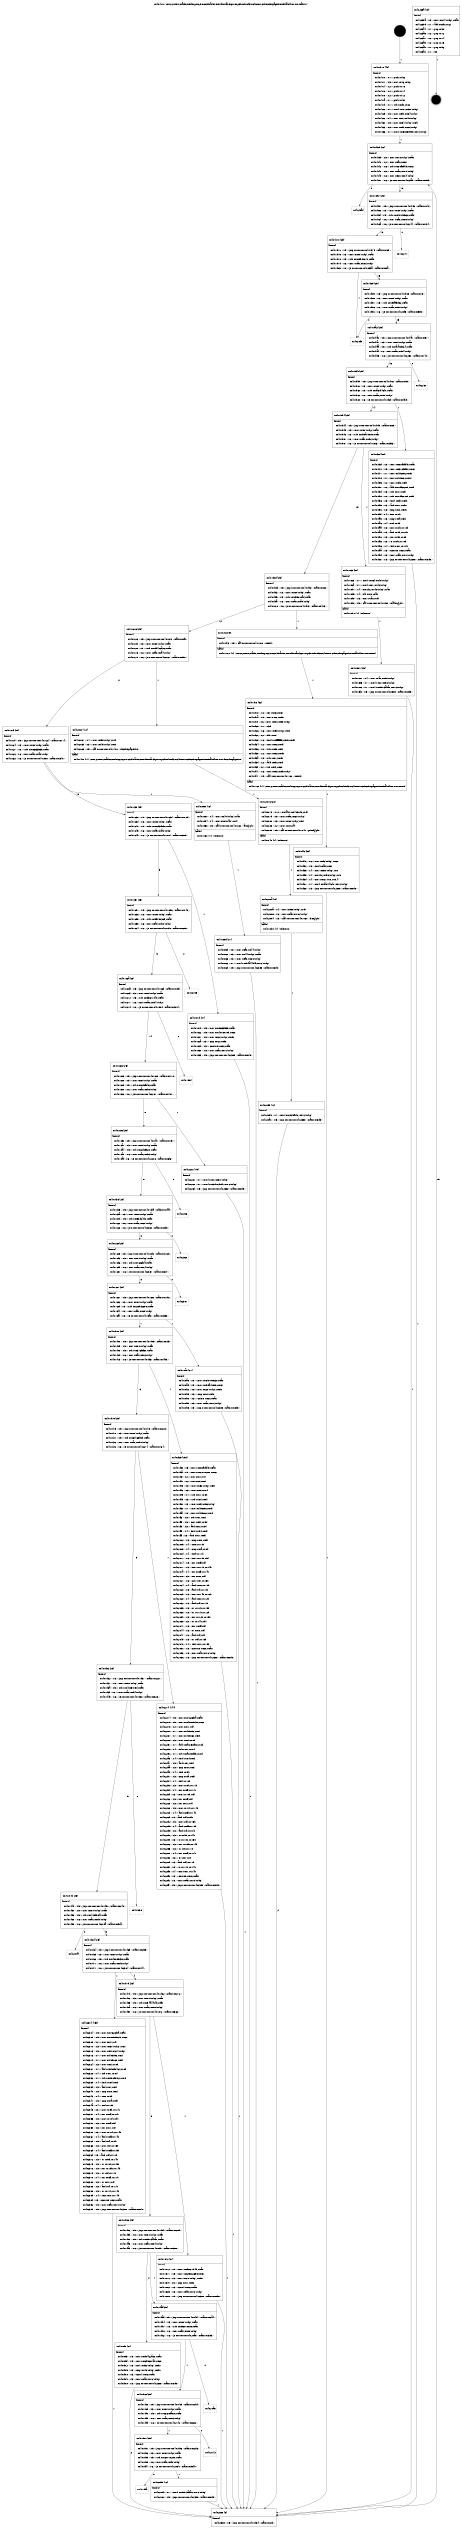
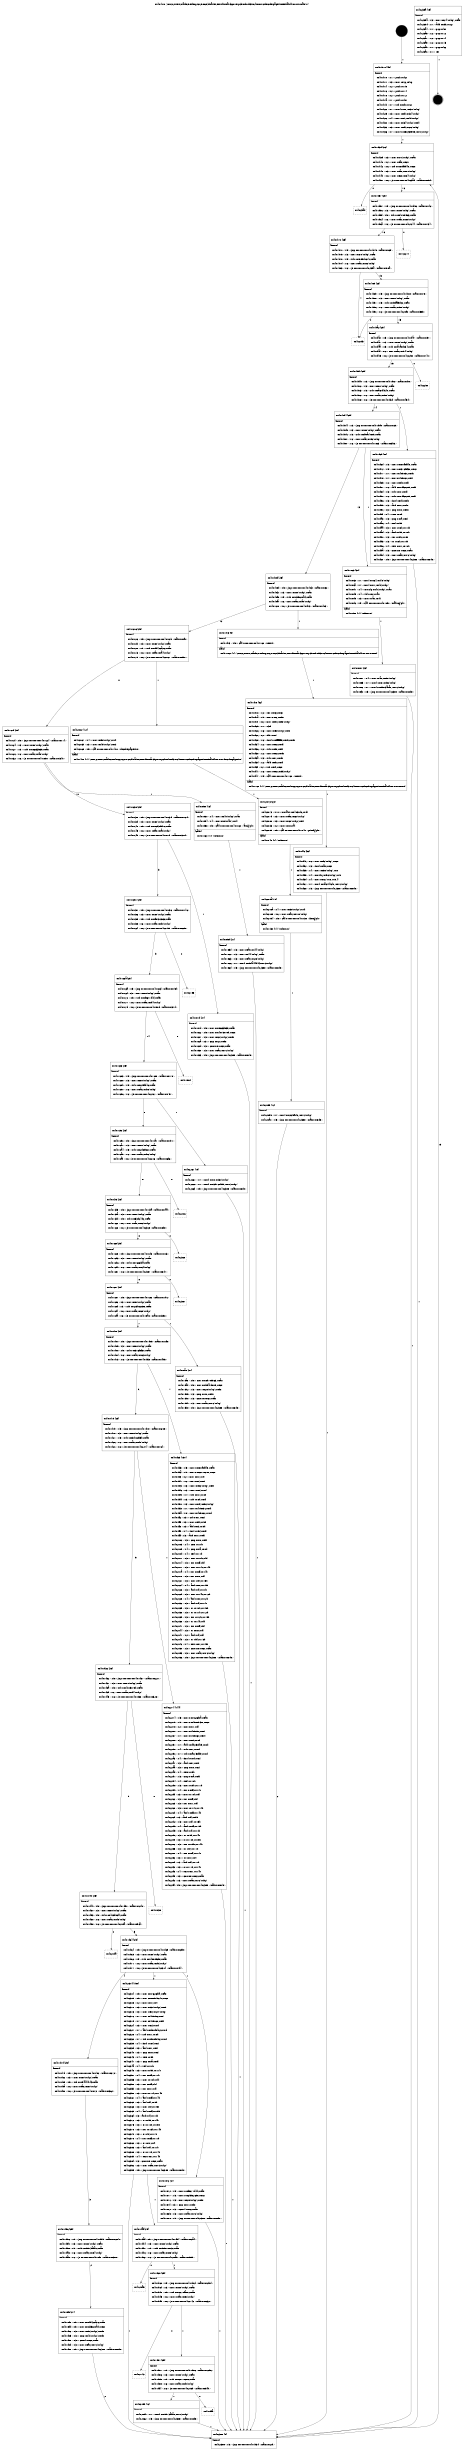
edge "0x401d7d [25]" -> "0x401e72 [27]": now "0x401d64 [25]" -> "0x401e72 [27]"
edge "0x401d96 [25]" -> "0x401daf [25]": now "0x402304 [150]" -> "0x401daf [25]"
